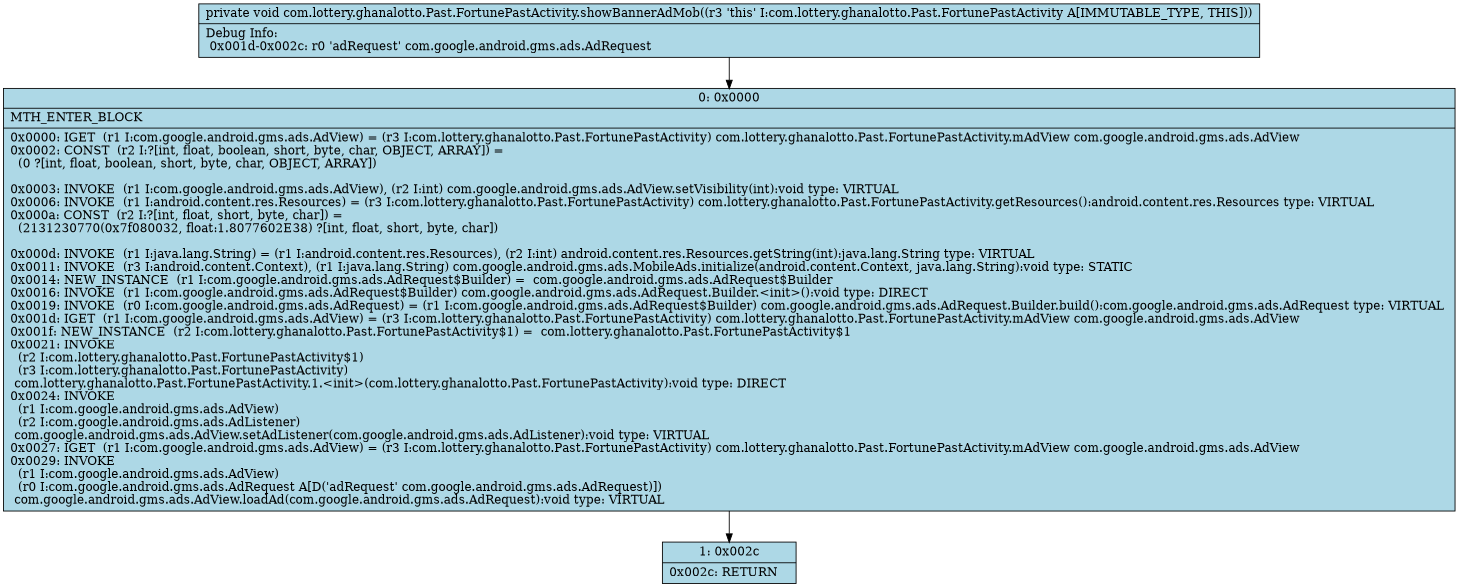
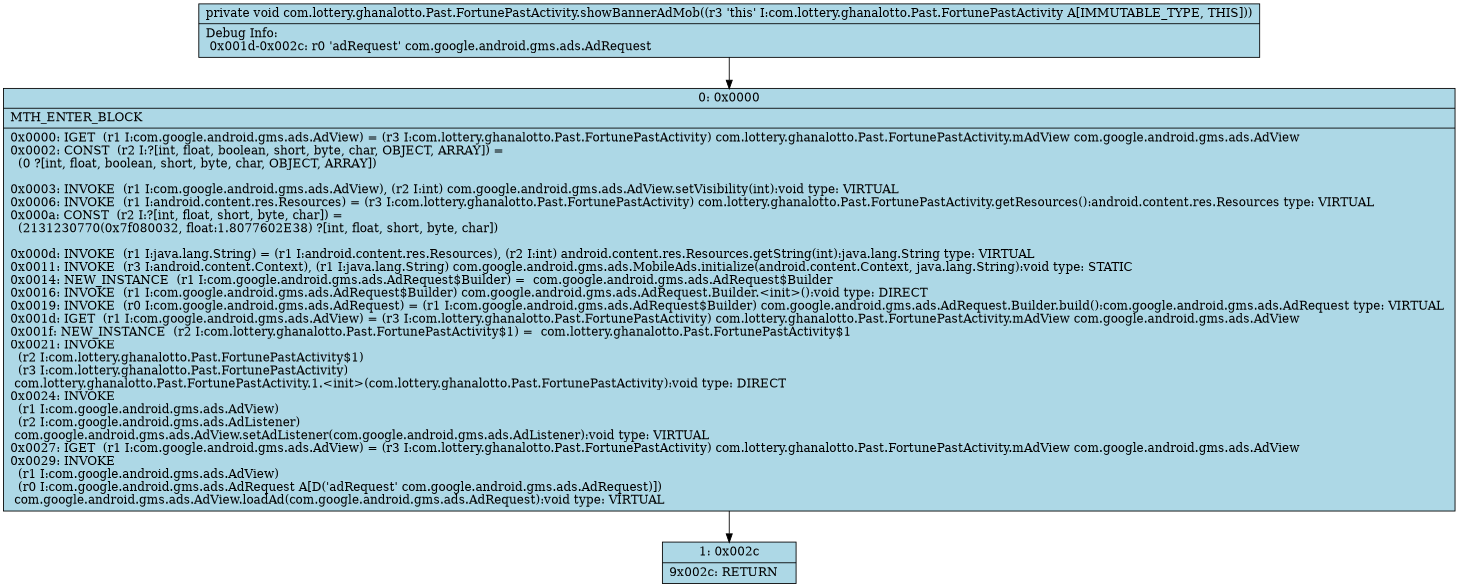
node "1: 0x002c": text "0x002c: RETURN" -> "9x002c: RETURN"
